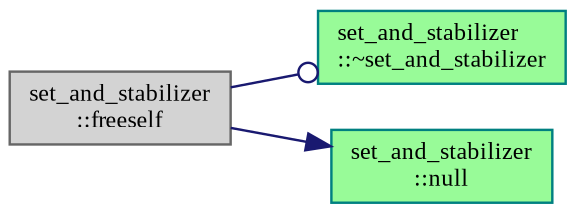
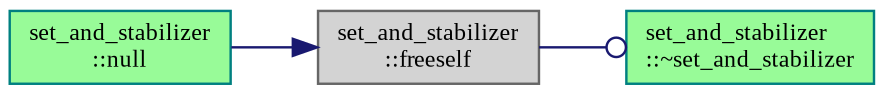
edge "set_and_stabilizer ::freeself" -> "set_and_stabilizer ::null": reversed
